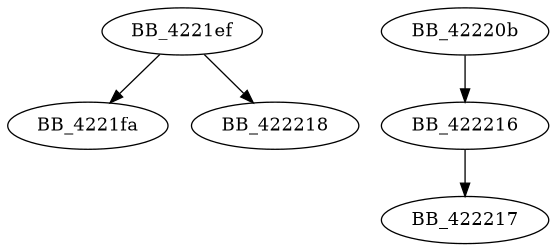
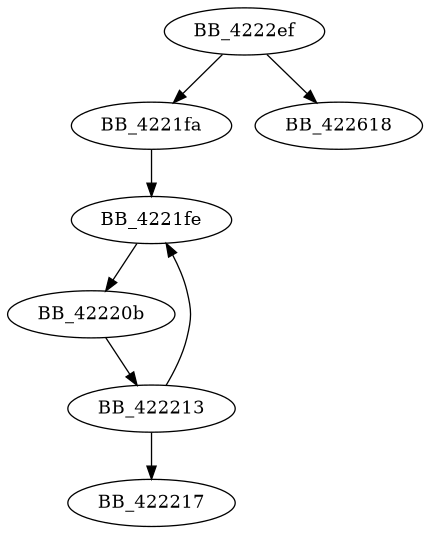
node "BB_4221ef": label "BB_4221ef" -> "BB_4222ef"
node "BB_422218": label "BB_422218" -> "BB_422618"
node "BB_422216": label "BB_422216" -> "BB_422213"
node "BB_4221fe": added
